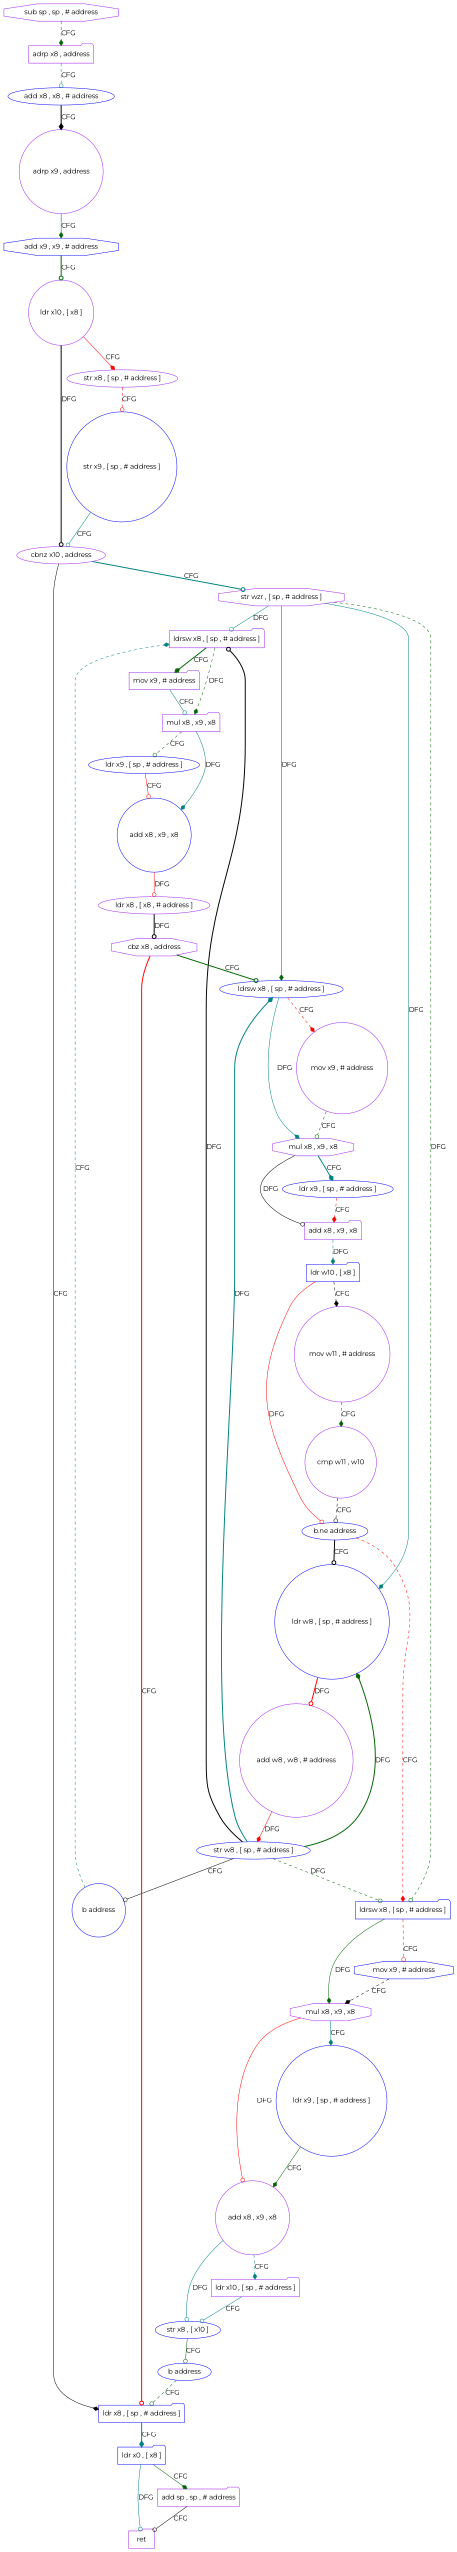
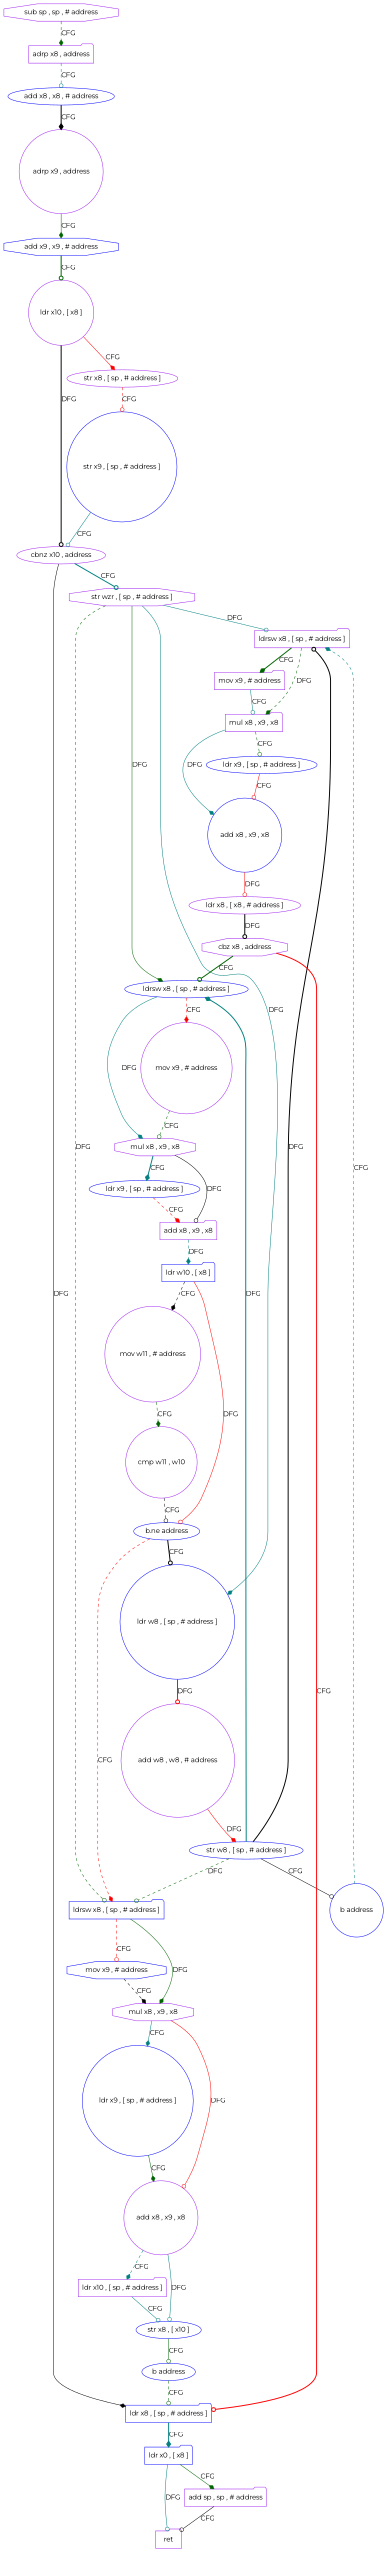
edge "cbnz x10 , address" -> "ldr x8 , [ sp , # address ]": label "CFG" -> "DFG"
edge "str w8 , [ sp , # address ]" -> "ldr w8 , [ sp , # address ]": removed, label "DFG"
